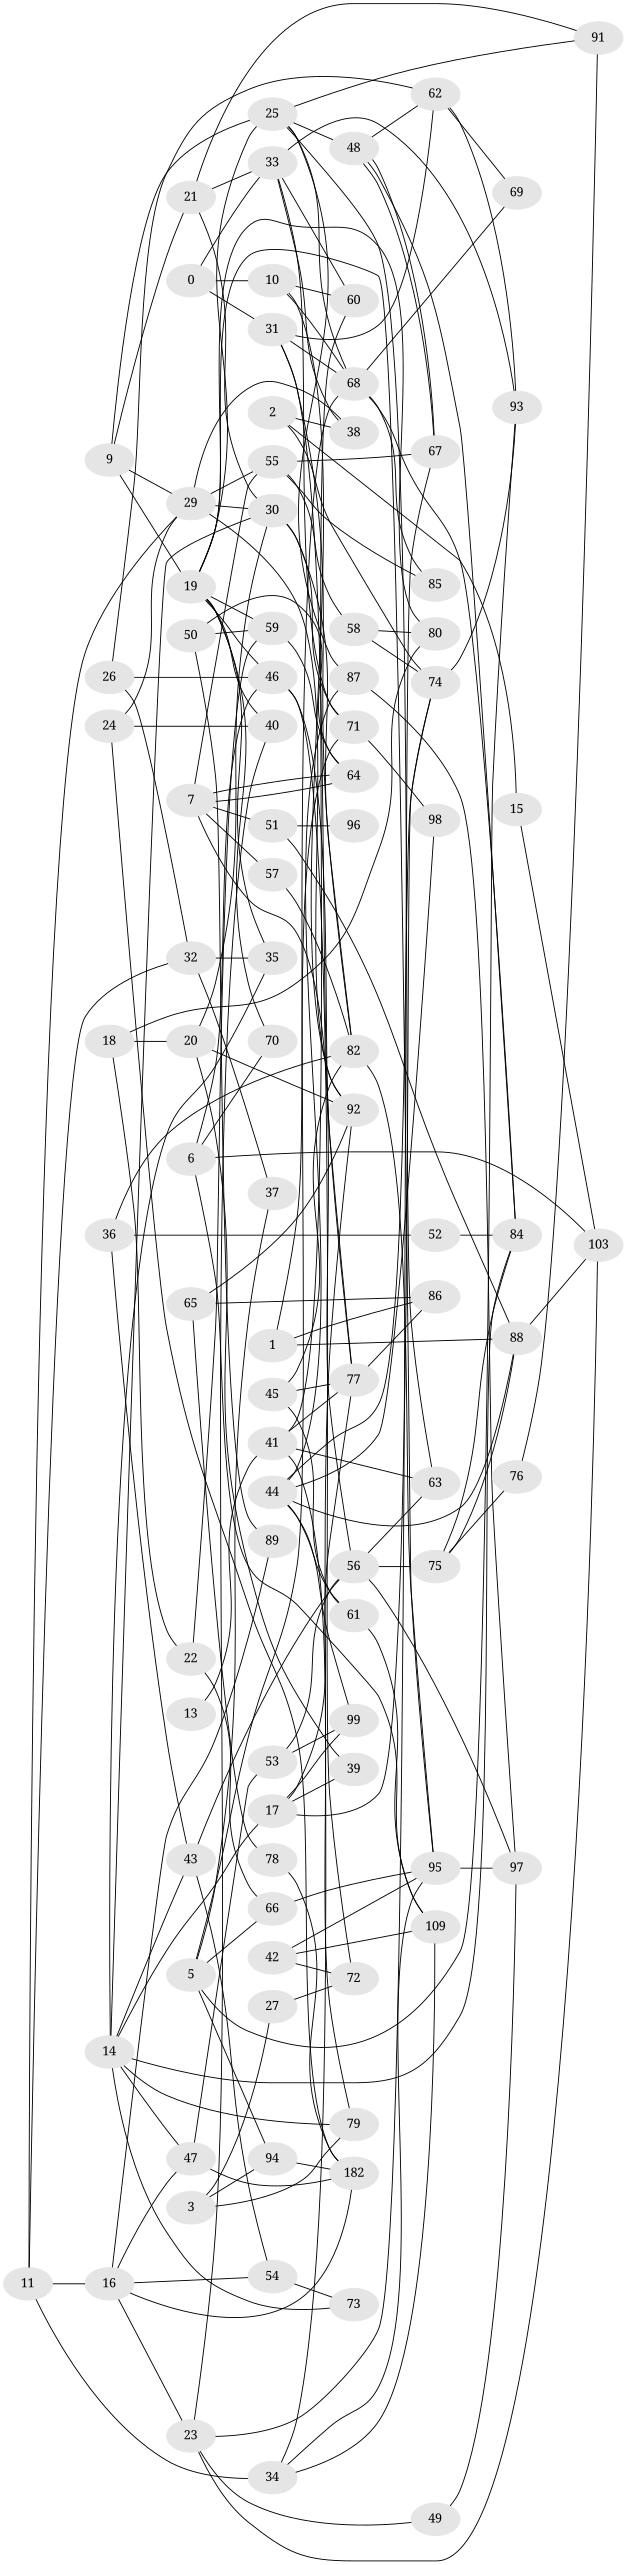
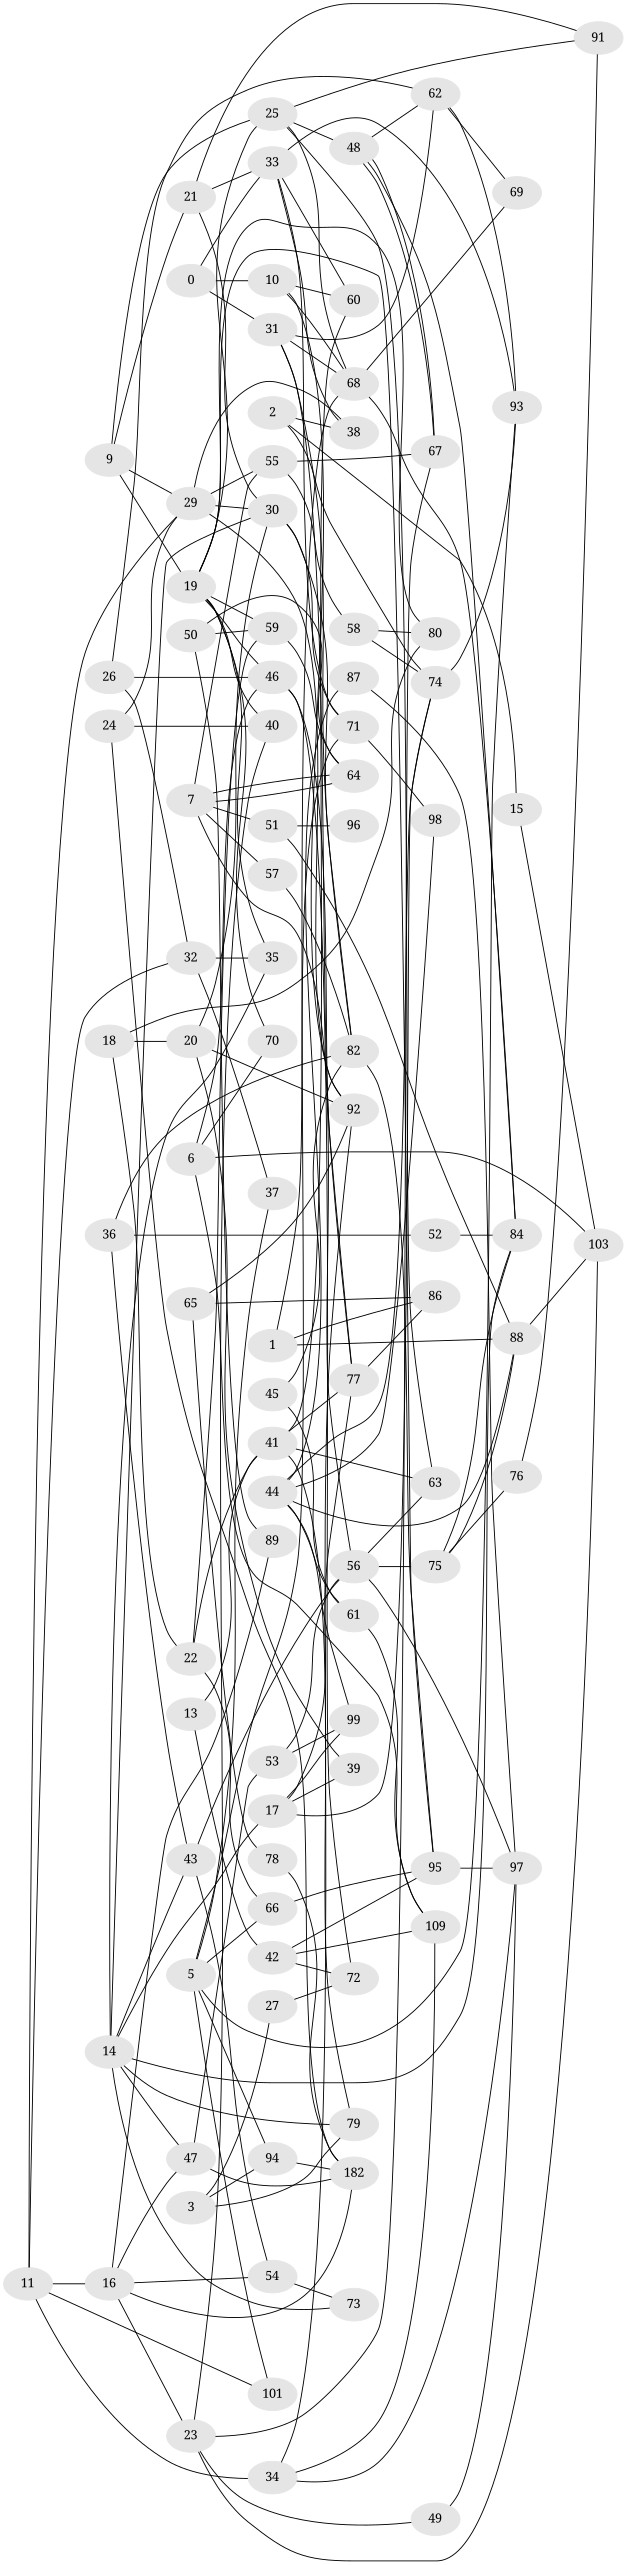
edge "25" -- "87": removed
node "85": removed
edge "77" -- "45": removed
edge "41" -- "22": added
edge "13" -- "42": added
edge "95" -- "34": now "97" -- "34"
node "101": added
